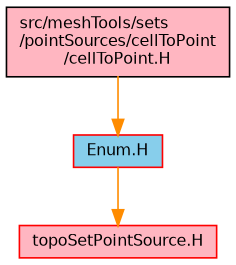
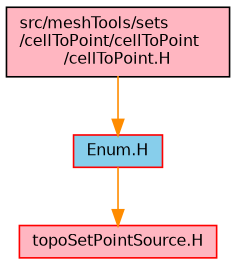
node "src/meshTools/sets /pointSources/cellToPoint /cellToPoint.H": label "src/meshTools/sets /pointSources/cellToPoint /cellToPoint.H" -> "src/meshTools/sets /cellToPoint/cellToPoint /cellToPoint.H"
